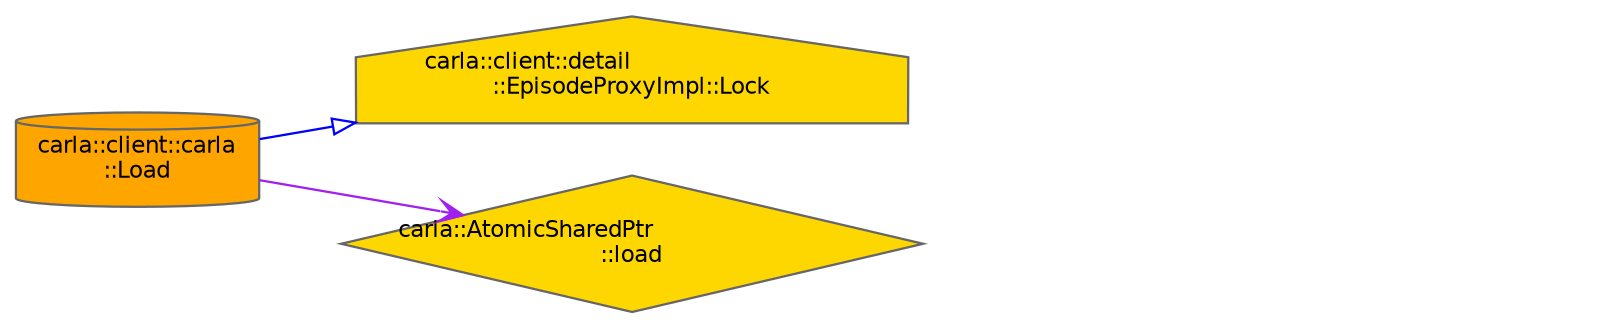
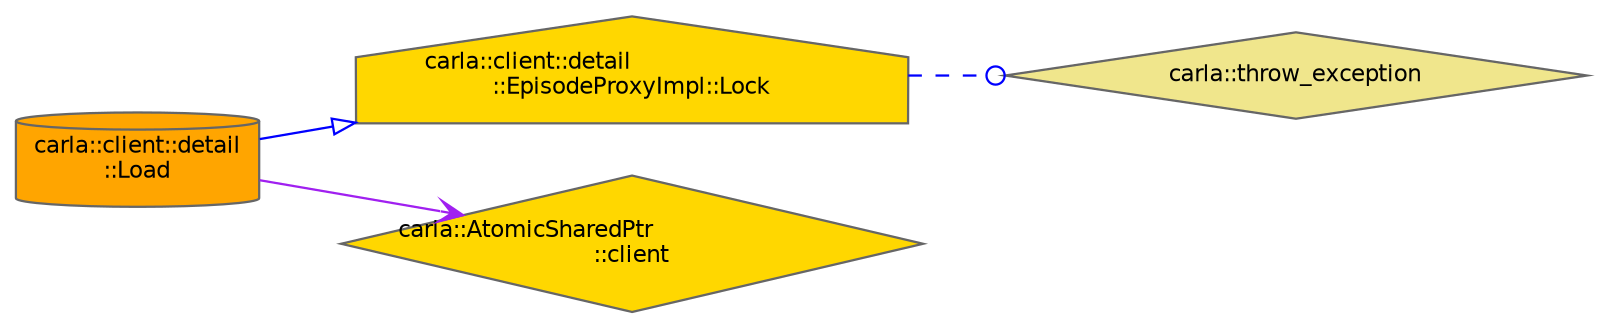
node "carla::throw_exception": added
node "carla::client::carla ::Load": label "carla::client::carla ::Load" -> "carla::client::detail ::Load"
node "carla::AtomicSharedPtr ::load": label "carla::AtomicSharedPtr ::load" -> "carla::AtomicSharedPtr ::client"
